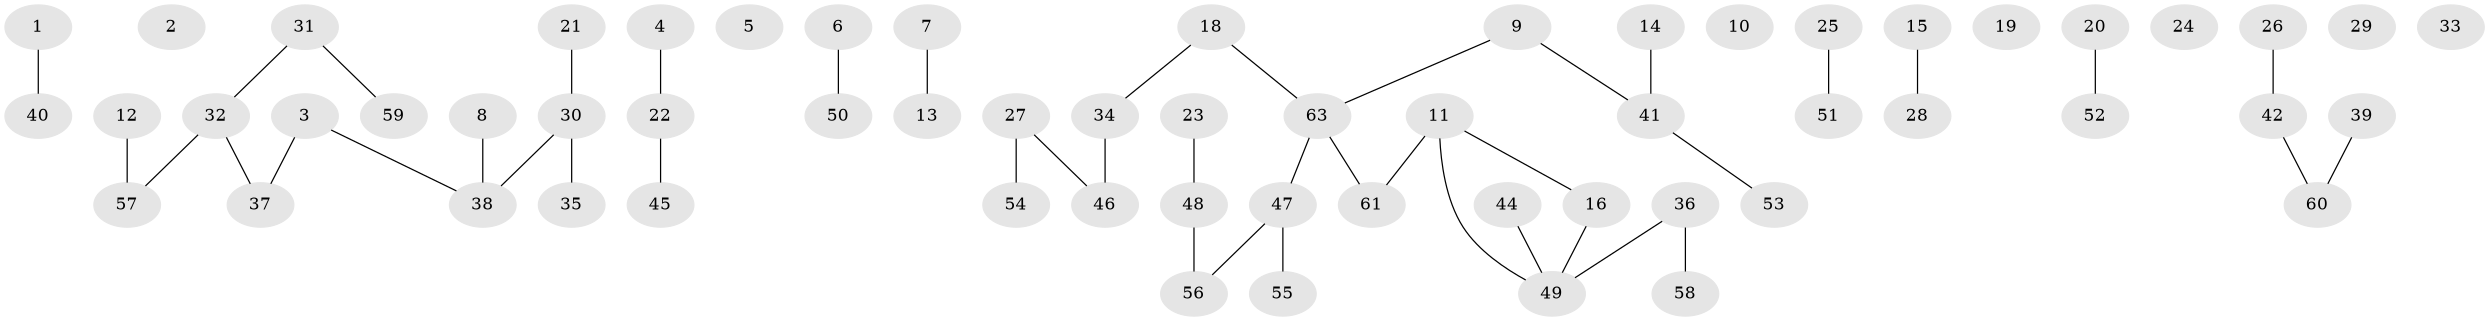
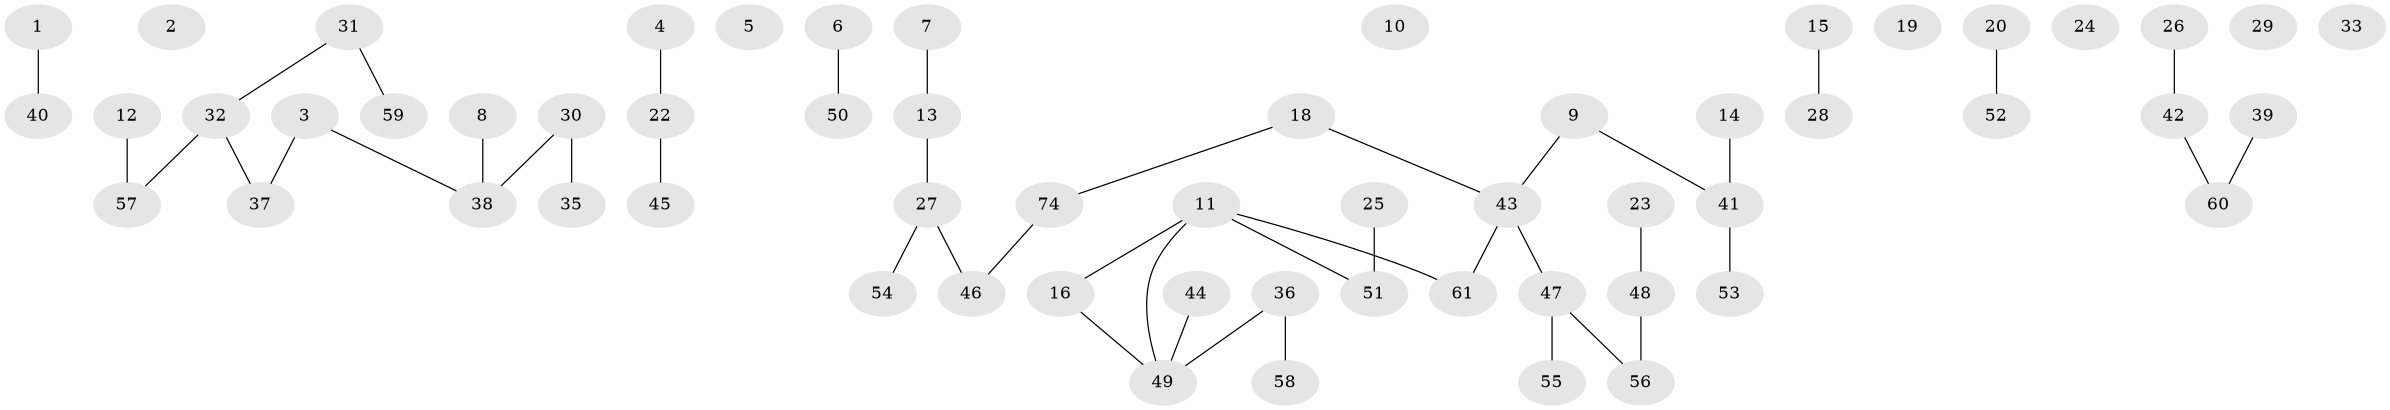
node "21": removed
node "34": label "34" -> "74"
node "63": label "63" -> "43"
edge "13" -- "27": added
edge "11" -- "51": added
